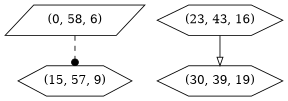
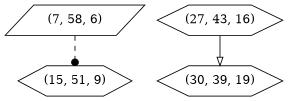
node "(0, 58, 6)": label "(0, 58, 6)" -> "(7, 58, 6)"
node "(23, 43, 16)": label "(23, 43, 16)" -> "(27, 43, 16)"
node "(15, 57, 9)": label "(15, 57, 9)" -> "(15, 51, 9)"
